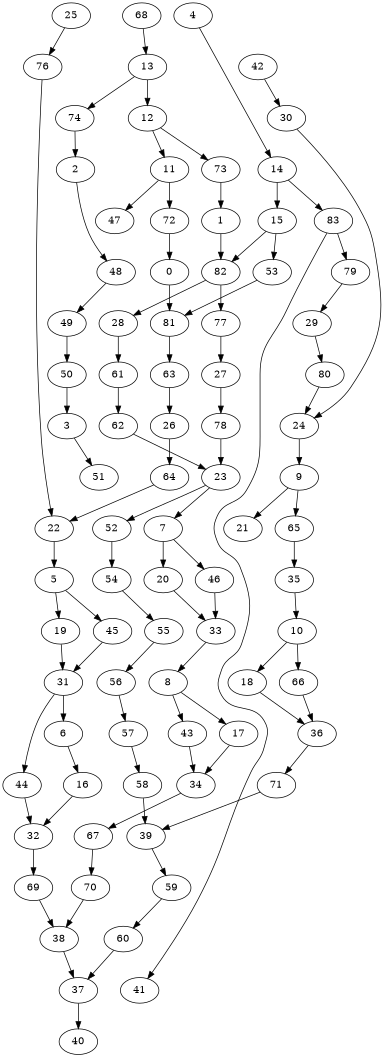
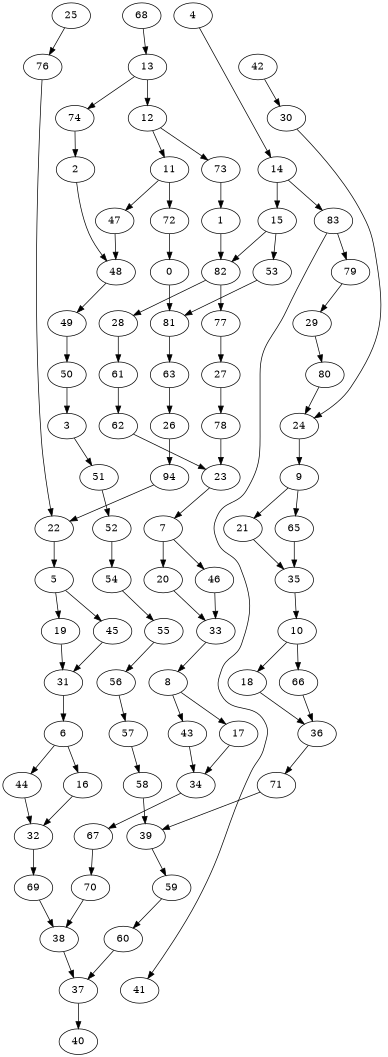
edge "47" -> "48": added
node "64": label "64" -> "94"
edge "23" -> "52": now "51" -> "52"
edge "21" -> "35": added
edge "31" -> "44": now "6" -> "44"
